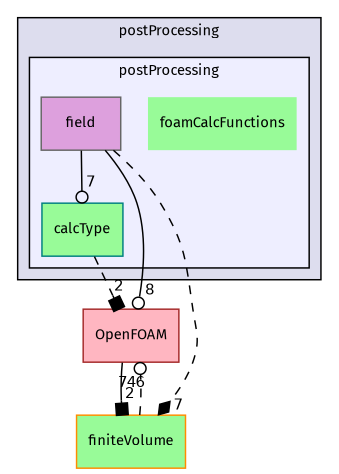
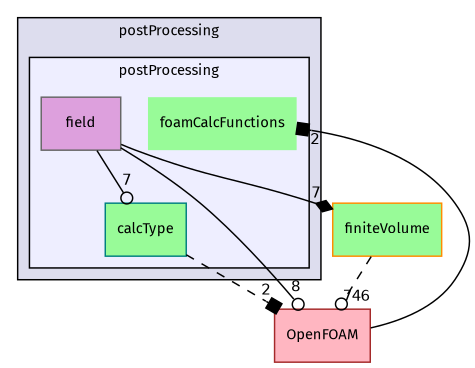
edge "field" -> "finiteVolume": style dashed -> solid
edge "OpenFOAM" -> "finiteVolume": now "OpenFOAM" -> "foamCalcFunctions"
